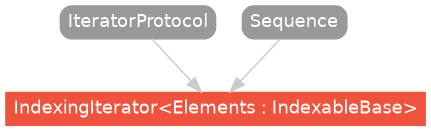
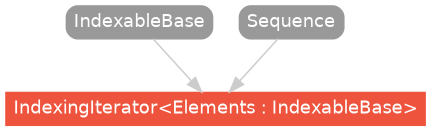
node "IteratorProtocol": label "IteratorProtocol" -> "IndexableBase"
